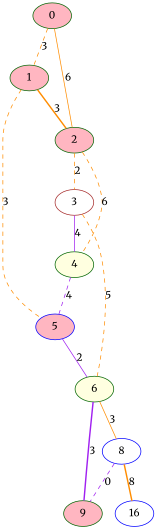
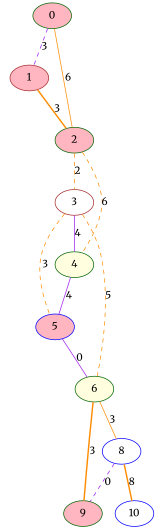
edge "0" -- "1": color darkorange -> purple
node "1": color darkgreen -> brown
edge "1" -- "5": now "3" -- "5"
edge "4" -- "5": style dashed -> solid
edge "5" -- "6": label "2" -> "0"
edge "6" -- "9": color purple -> darkorange
node "16": label "16" -> "10"
